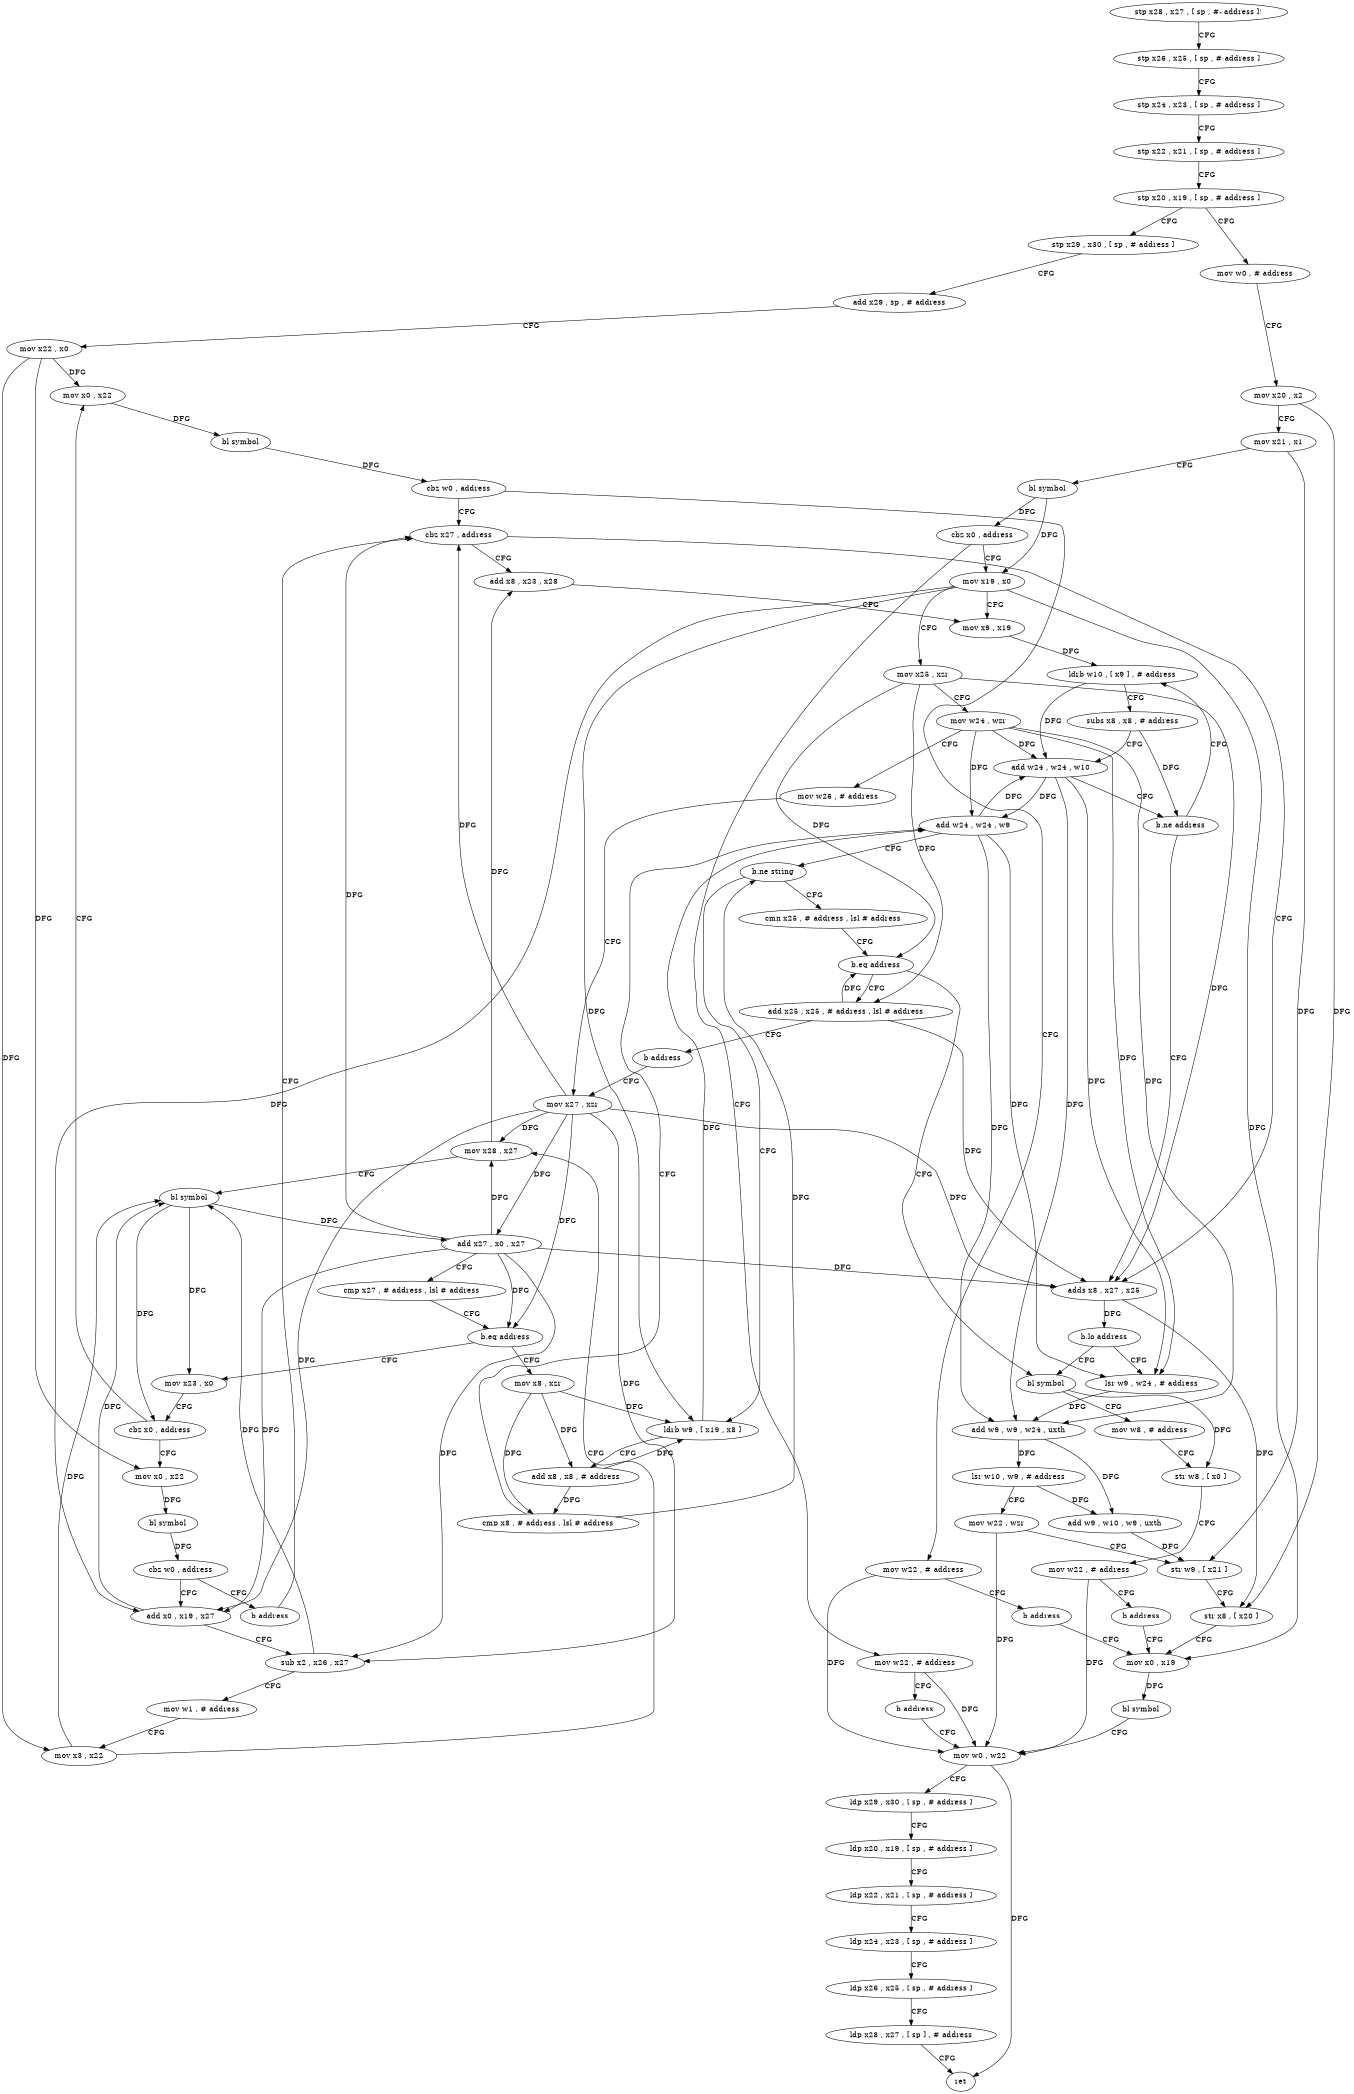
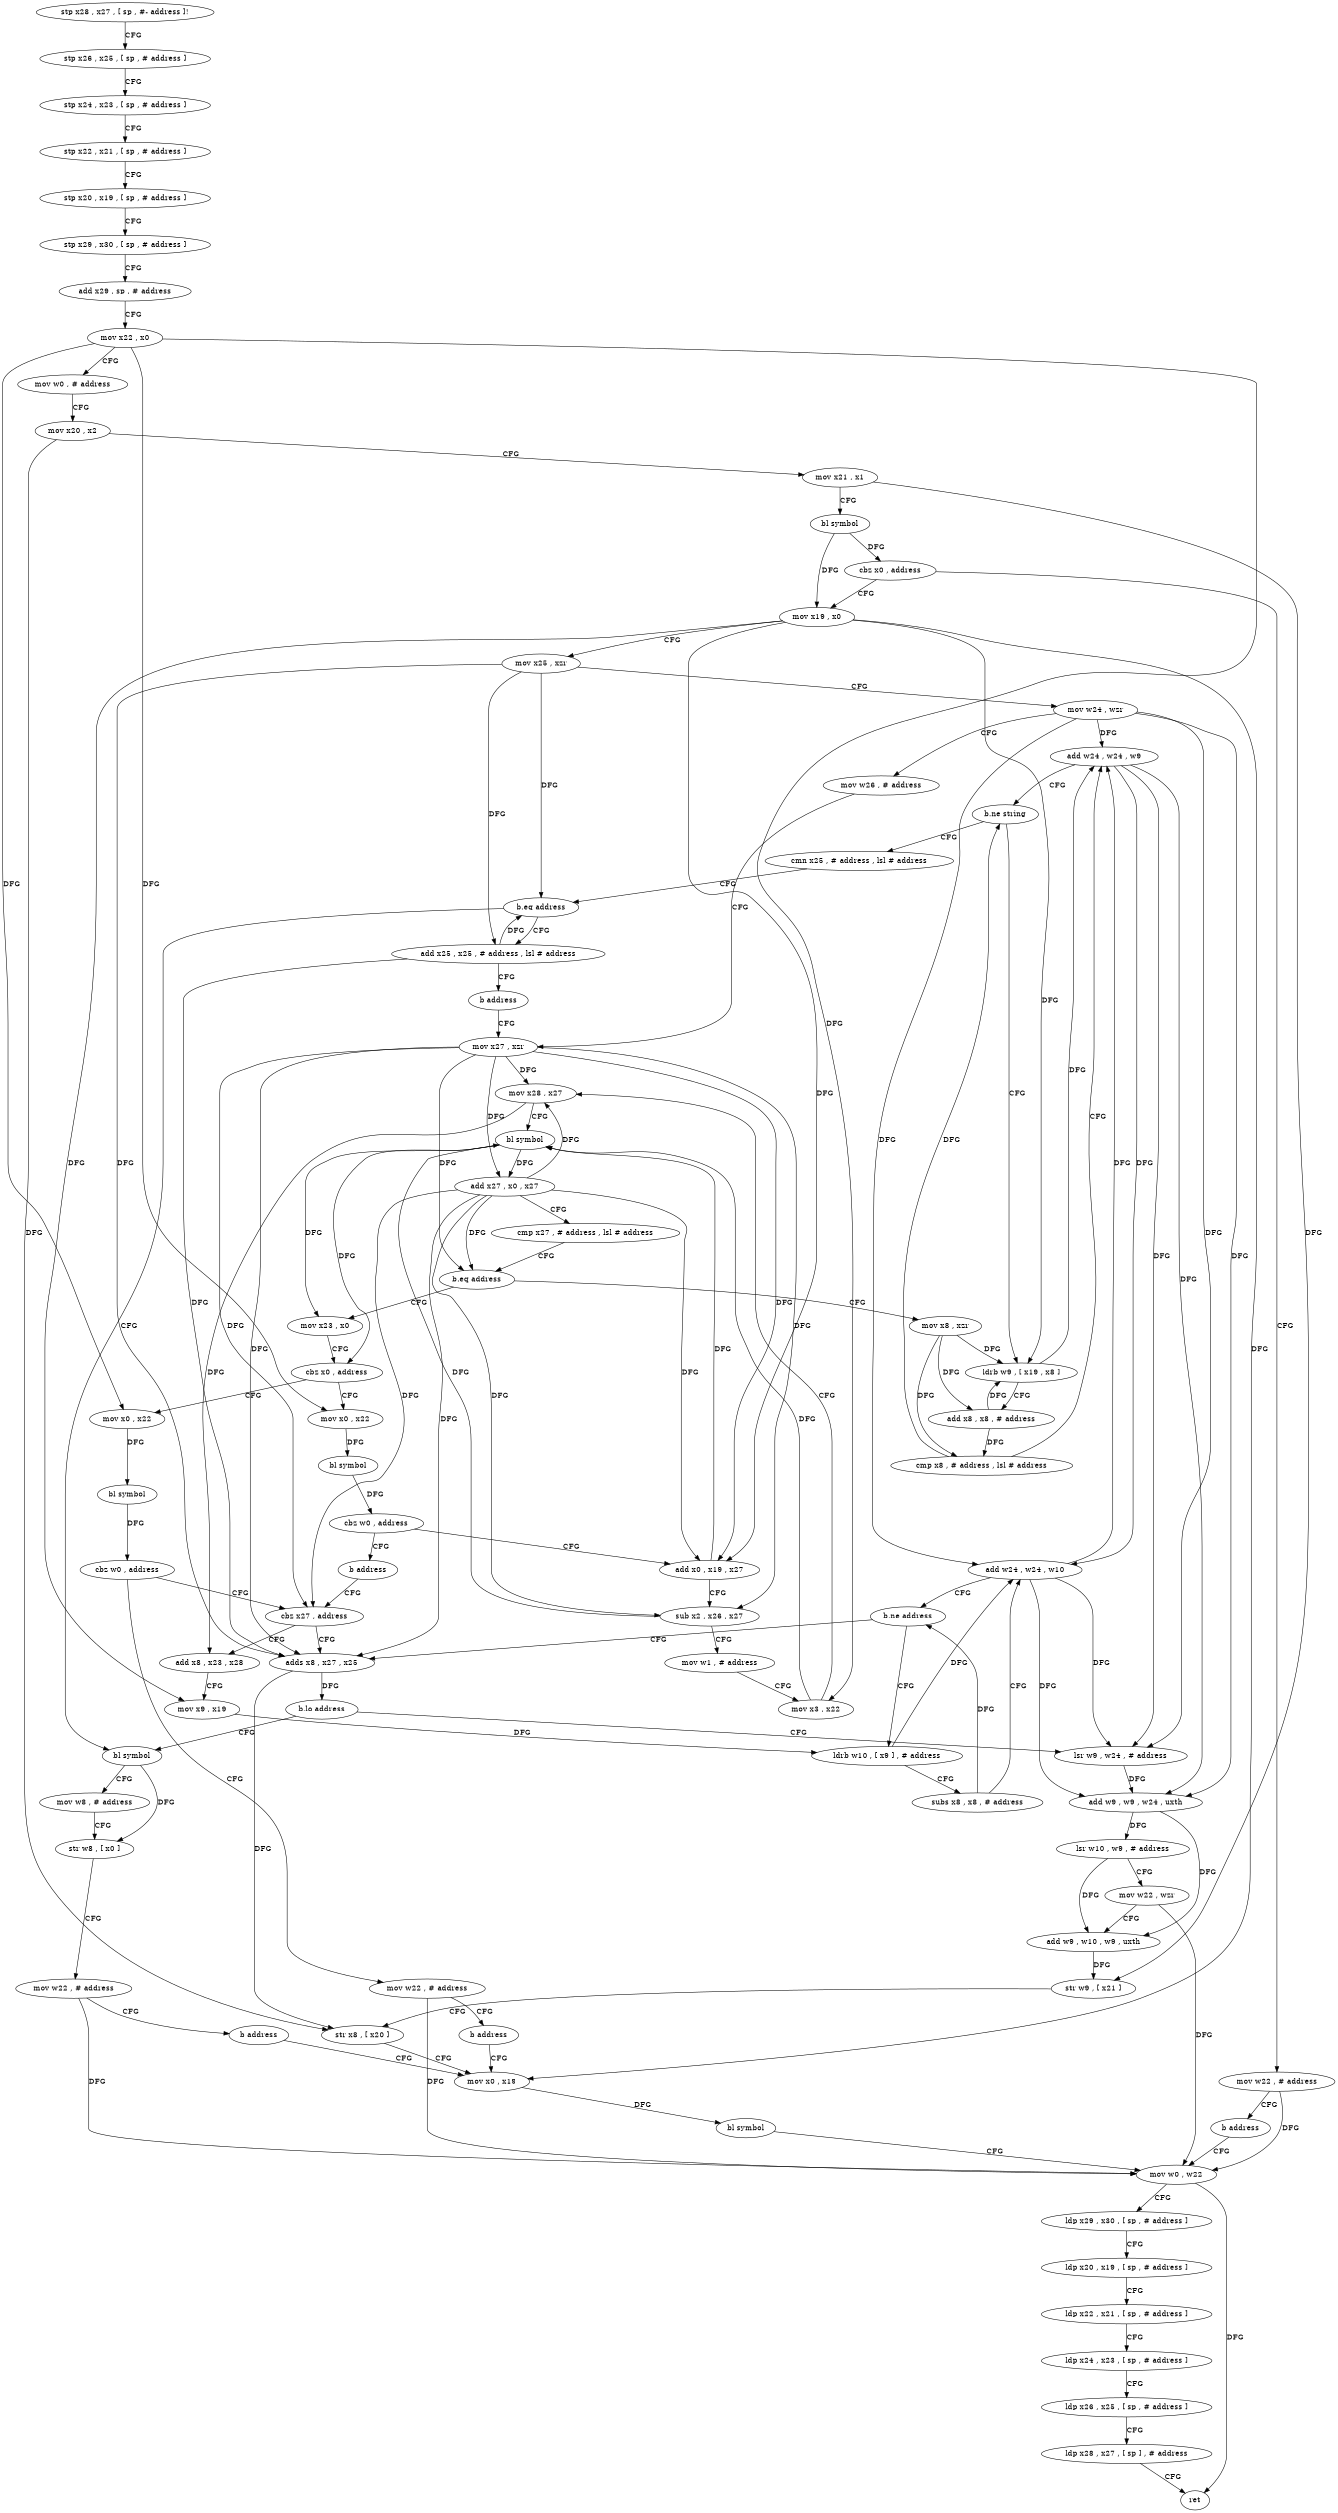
edge "stp x20 , x19 , [ sp , # address ]" -> "mov w0 , # address": now "mov x22 , x0" -> "mov w0 , # address"
edge "mov x19 , x0" -> "mov x9 , x19": label "CFG" -> "DFG"
edge "mov w22 , wzr" -> "str w9 , [ x21 ]": now "mov w22 , wzr" -> "add w9 , w10 , w9 , uxth"
